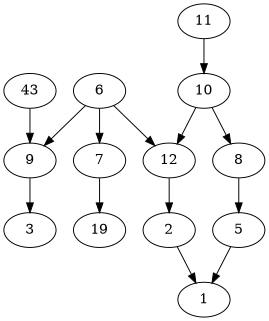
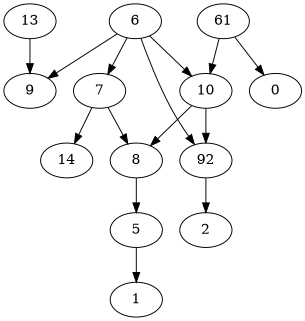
node "11": label "11" -> "61"
edge "6" -> "10": added
node "43": label "43" -> "13"
node "0": added
edge "7" -> "8": added
node "12": label "12" -> "92"
node "3": removed
node "19": label "19" -> "14"
edge "2" -> "1": removed
